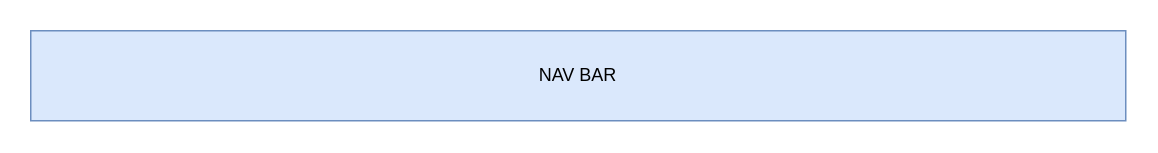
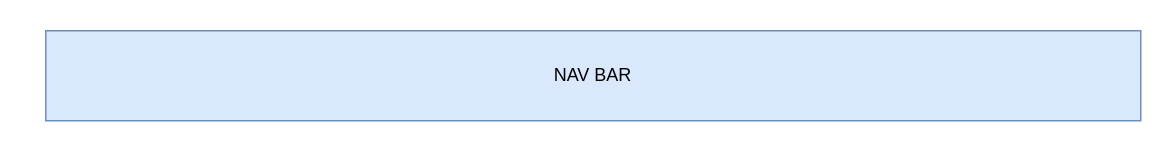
node "NAV BAR": moved (578, 76) -> (593, 76)
